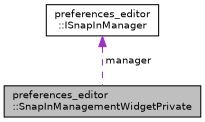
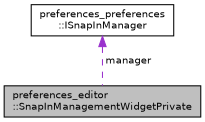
node "preferences_editor ::ISnapInManager": label "preferences_editor ::ISnapInManager" -> "preferences_preferences ::ISnapInManager"
